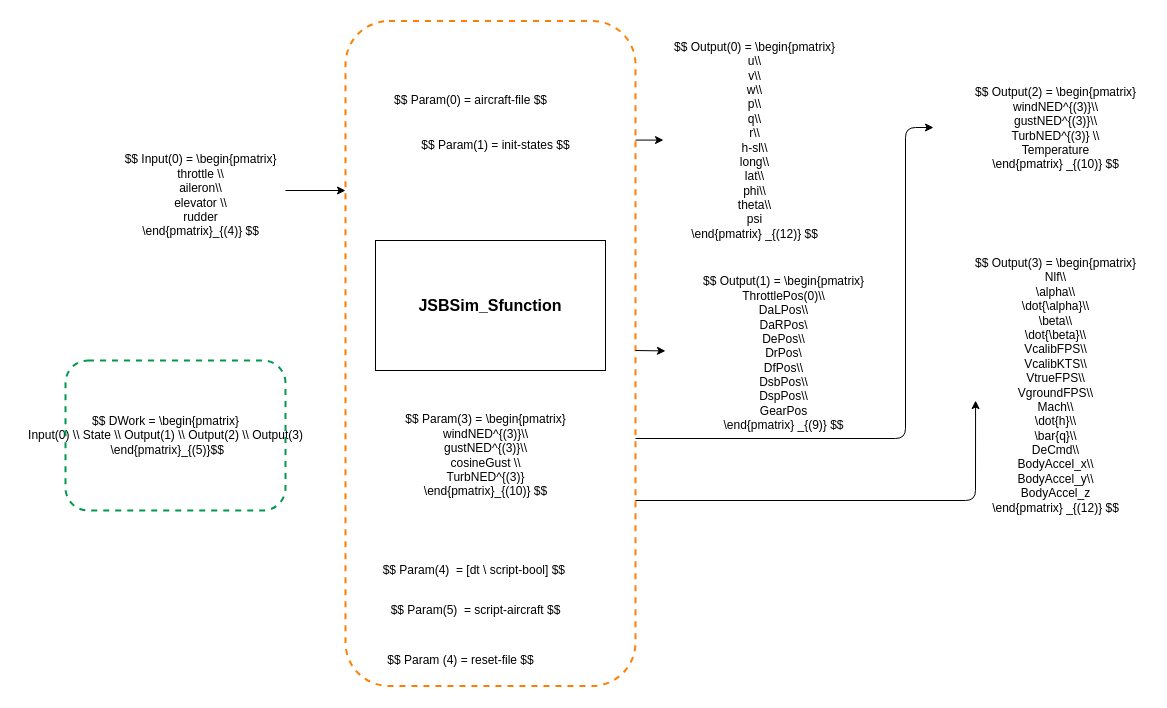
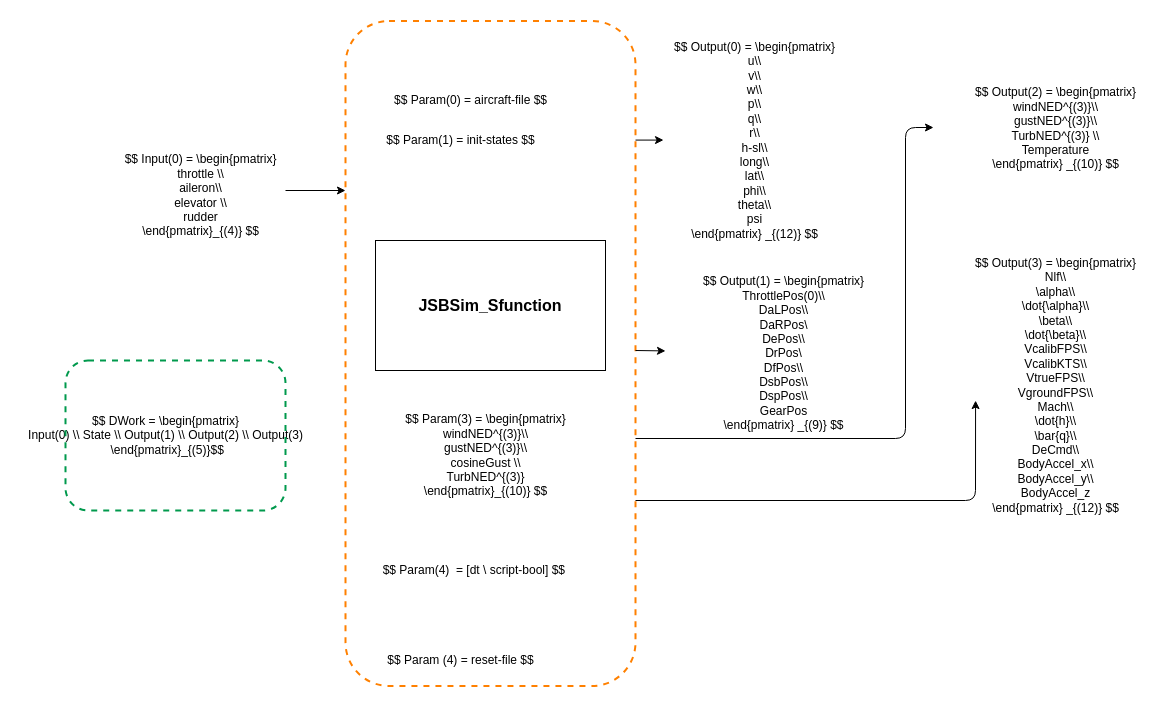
node "$$ Param(1) = init-states $$": moved (496, 146) -> (461, 141)
node "$$ Param(5) = script-aircraft $$": removed
